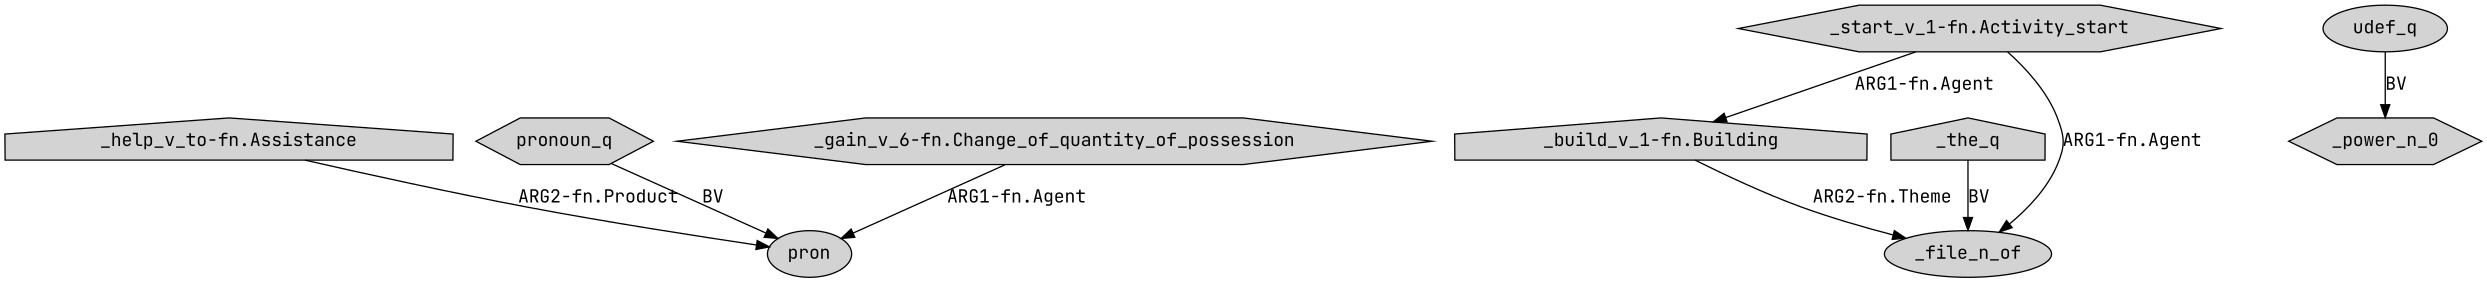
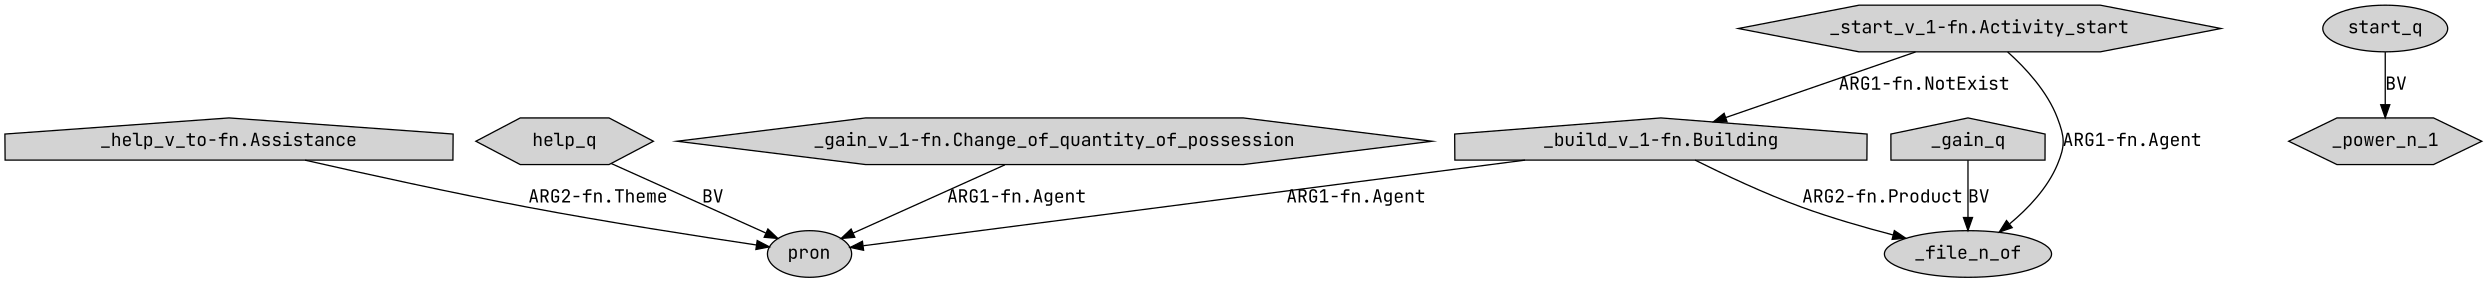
node "udef_q": label "udef_q" -> "start_q"
edge "_start_v_1-fn.Activity_start" -> "_build_v_1-fn.Building": label "ARG1-fn.Agent" -> "ARG1-fn.NotExist"
node "pronoun_q": label "pronoun_q" -> "help_q"
node "_gain_v_6-fn.Change_of_quantity_of_possession": label "_gain_v_6-fn.Change_of_quantity_of_possession" -> "_gain_v_1-fn.Change_of_quantity_of_possession"
node "_the_q": label "_the_q" -> "_gain_q"
node "_power_n_0": label "_power_n_0" -> "_power_n_1"
edge "_help_v_to-fn.Assistance" -> "pron": label "ARG2-fn.Product" -> "ARG2-fn.Theme"
edge "_build_v_1-fn.Building" -> "_file_n_of": label "ARG2-fn.Theme" -> "ARG2-fn.Product"
edge "_build_v_1-fn.Building" -> "pron": added, label "ARG1-fn.Agent"
